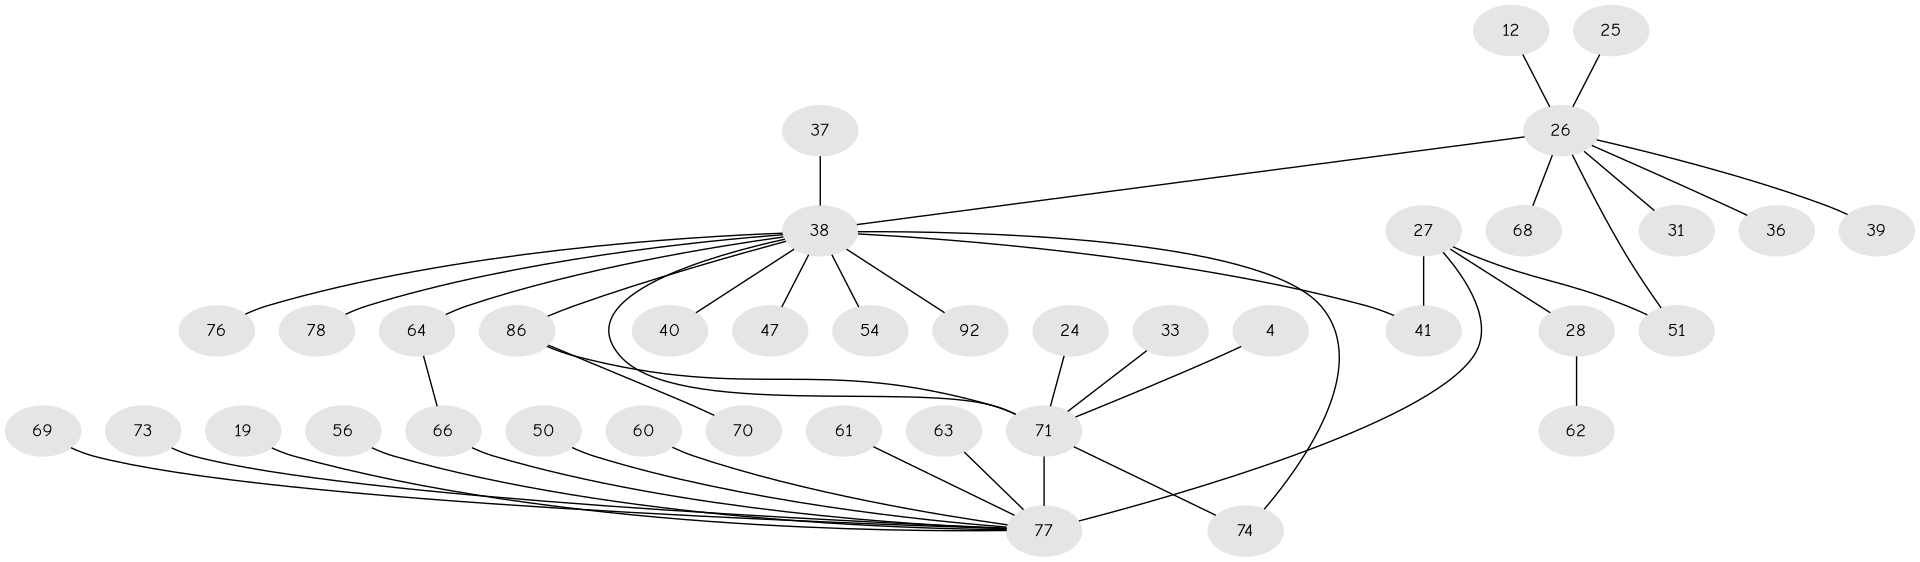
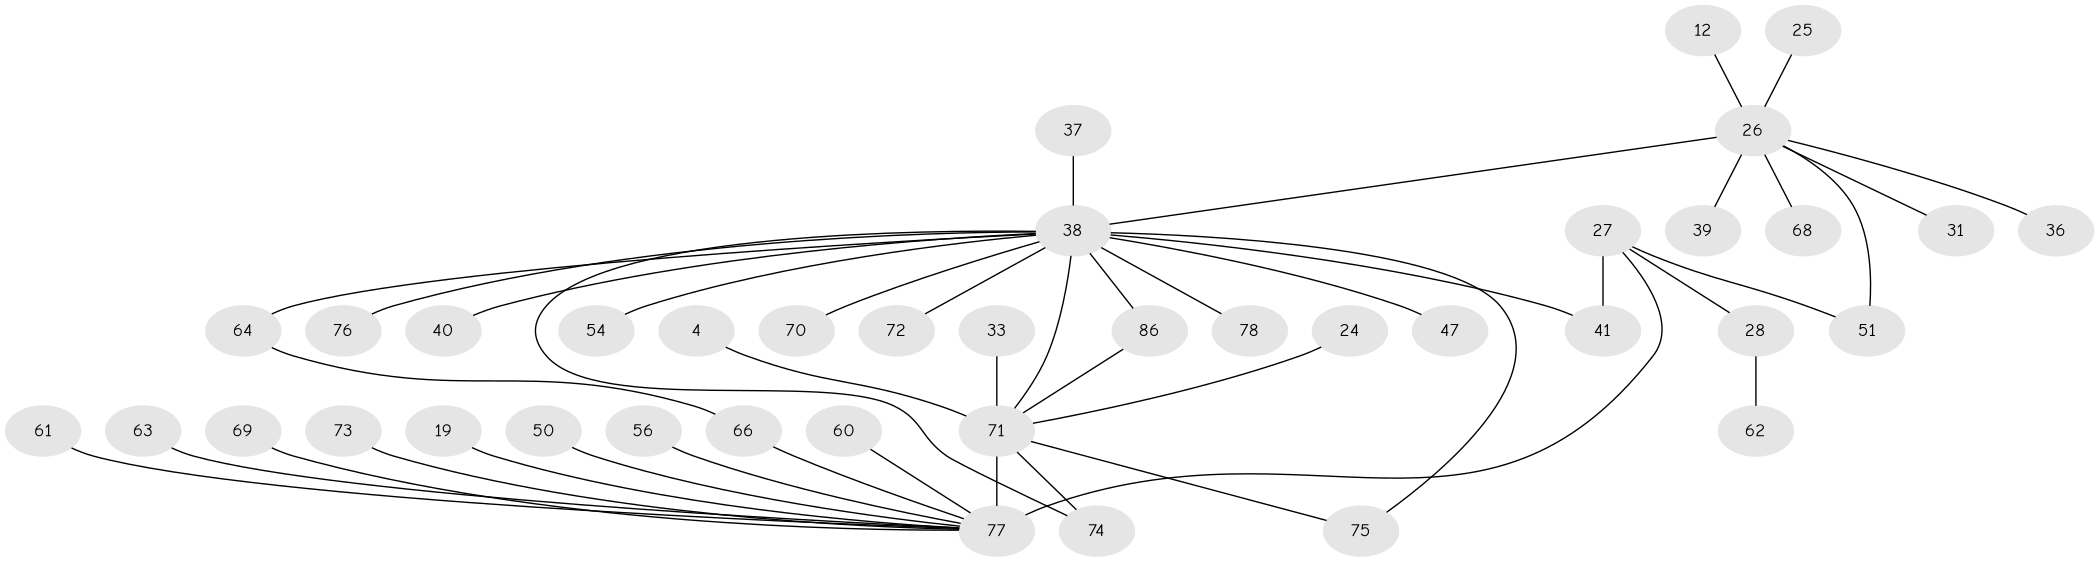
node "92": label "92" -> "72"
edge "86" -- "70": now "38" -- "70"
node "75": added
